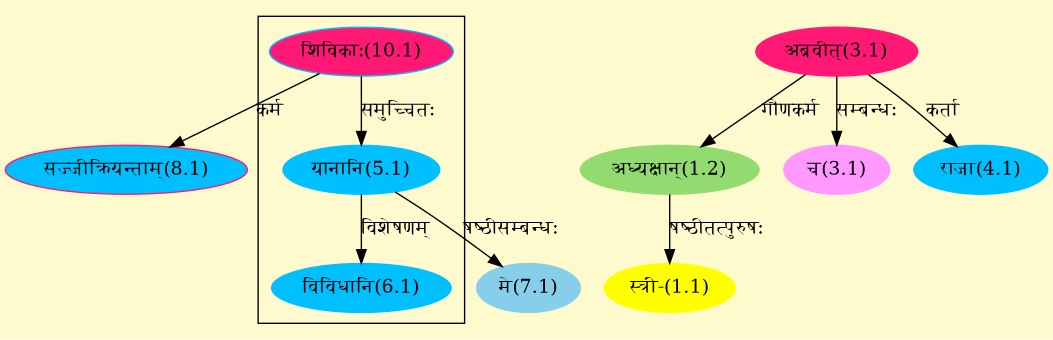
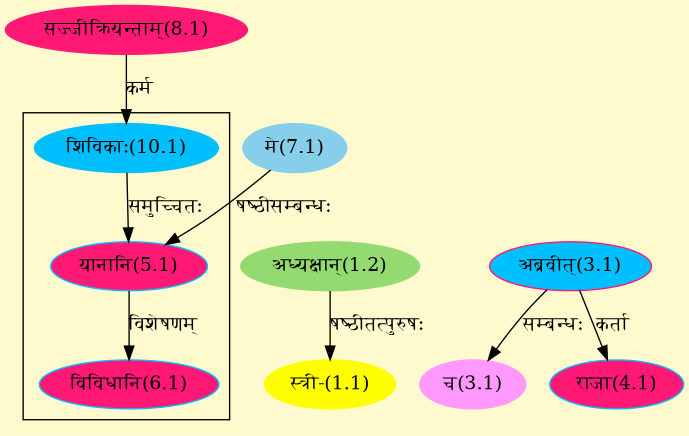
node "शिविकाः(10.1)": fillcolor #ff1975 -> #00bfff
node "अब्रवीत्(3.1)": fillcolor #ff1975 -> #00bfff
edge "अब्रवीत्(3.1)" -> "अध्यक्षान्(1.2)": removed, label "गौणकर्म"
edge "शिविकाः(10.1)" -> "सज्जीक्रियन्ताम्(8.1)": reversed
node "सज्जीक्रियन्ताम्(8.1)": fillcolor #00bfff -> #ff1975
node "यानानि(5.1)": fillcolor #00bfff -> #ff1975
node "राजा(4.1)": fillcolor #00bfff -> #ff1975
edge "यानानि(5.1)" -> "मे(7.1)": reversed
node "विविधानि(6.1)": fillcolor #00bfff -> #ff1975
